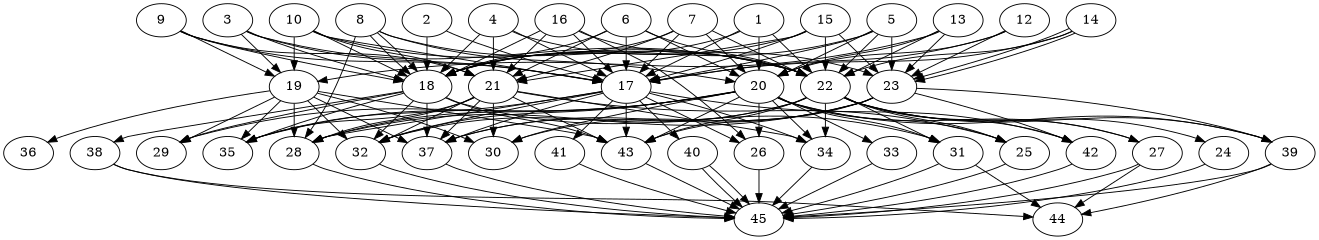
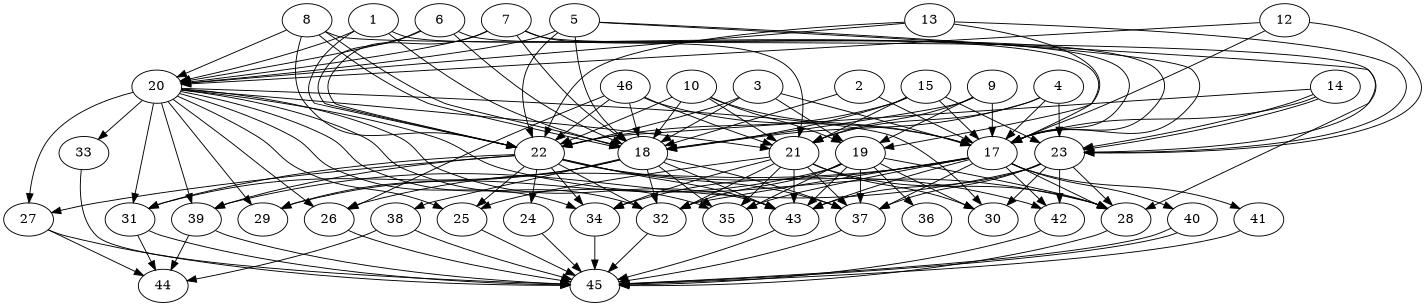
node "16": label "16" -> "46"
edge "6" -> "21": now "20" -> "21"
